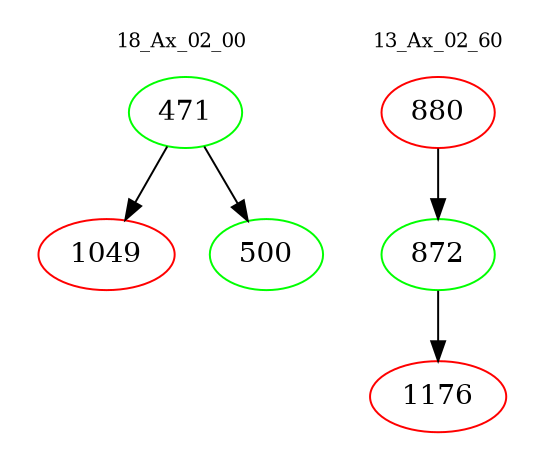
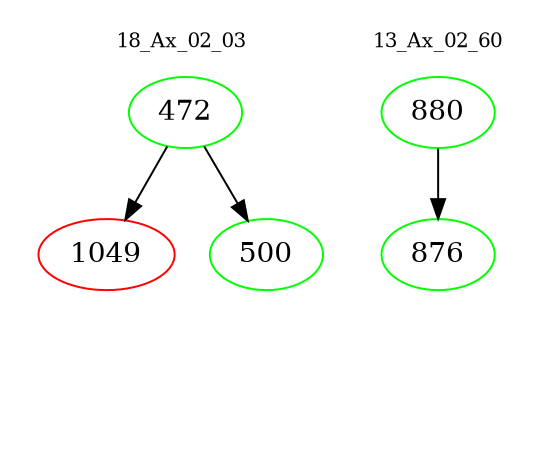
cluster "18_Ax_02_00": label "18_Ax_02_00" -> "18_Ax_02_03"
node "471": label "471" -> "472"
node "880": color red -> green
node "872": label "872" -> "876"
node "1176": removed
